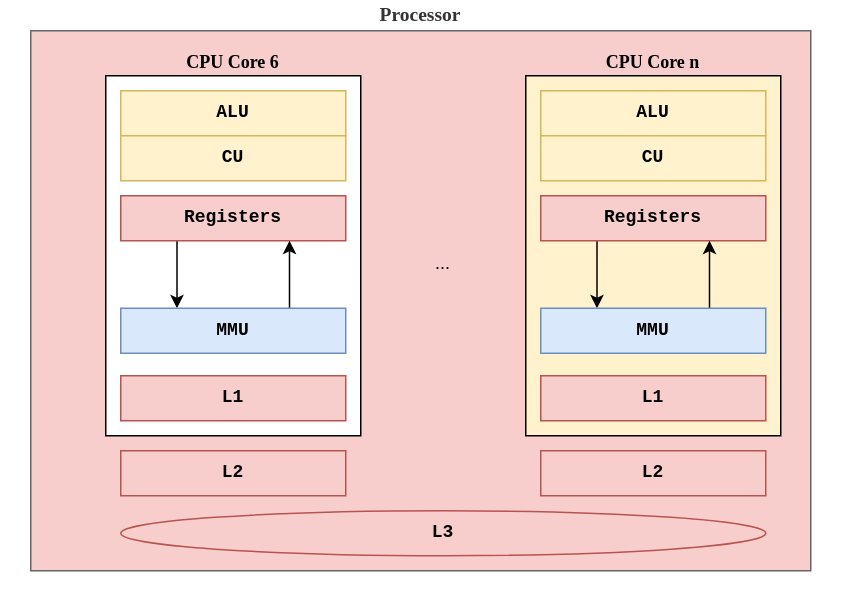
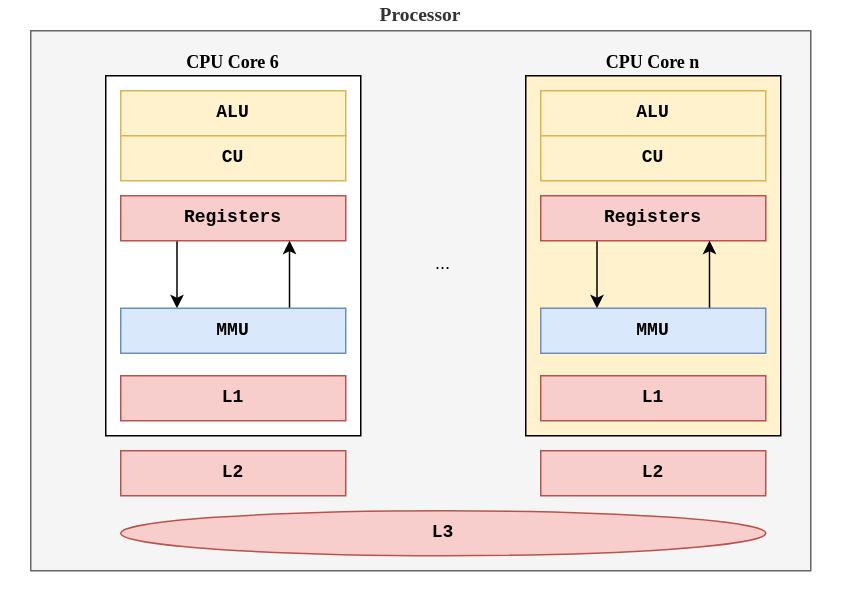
node "Processor": fillcolor #f8cecc -> #f5f5f5
